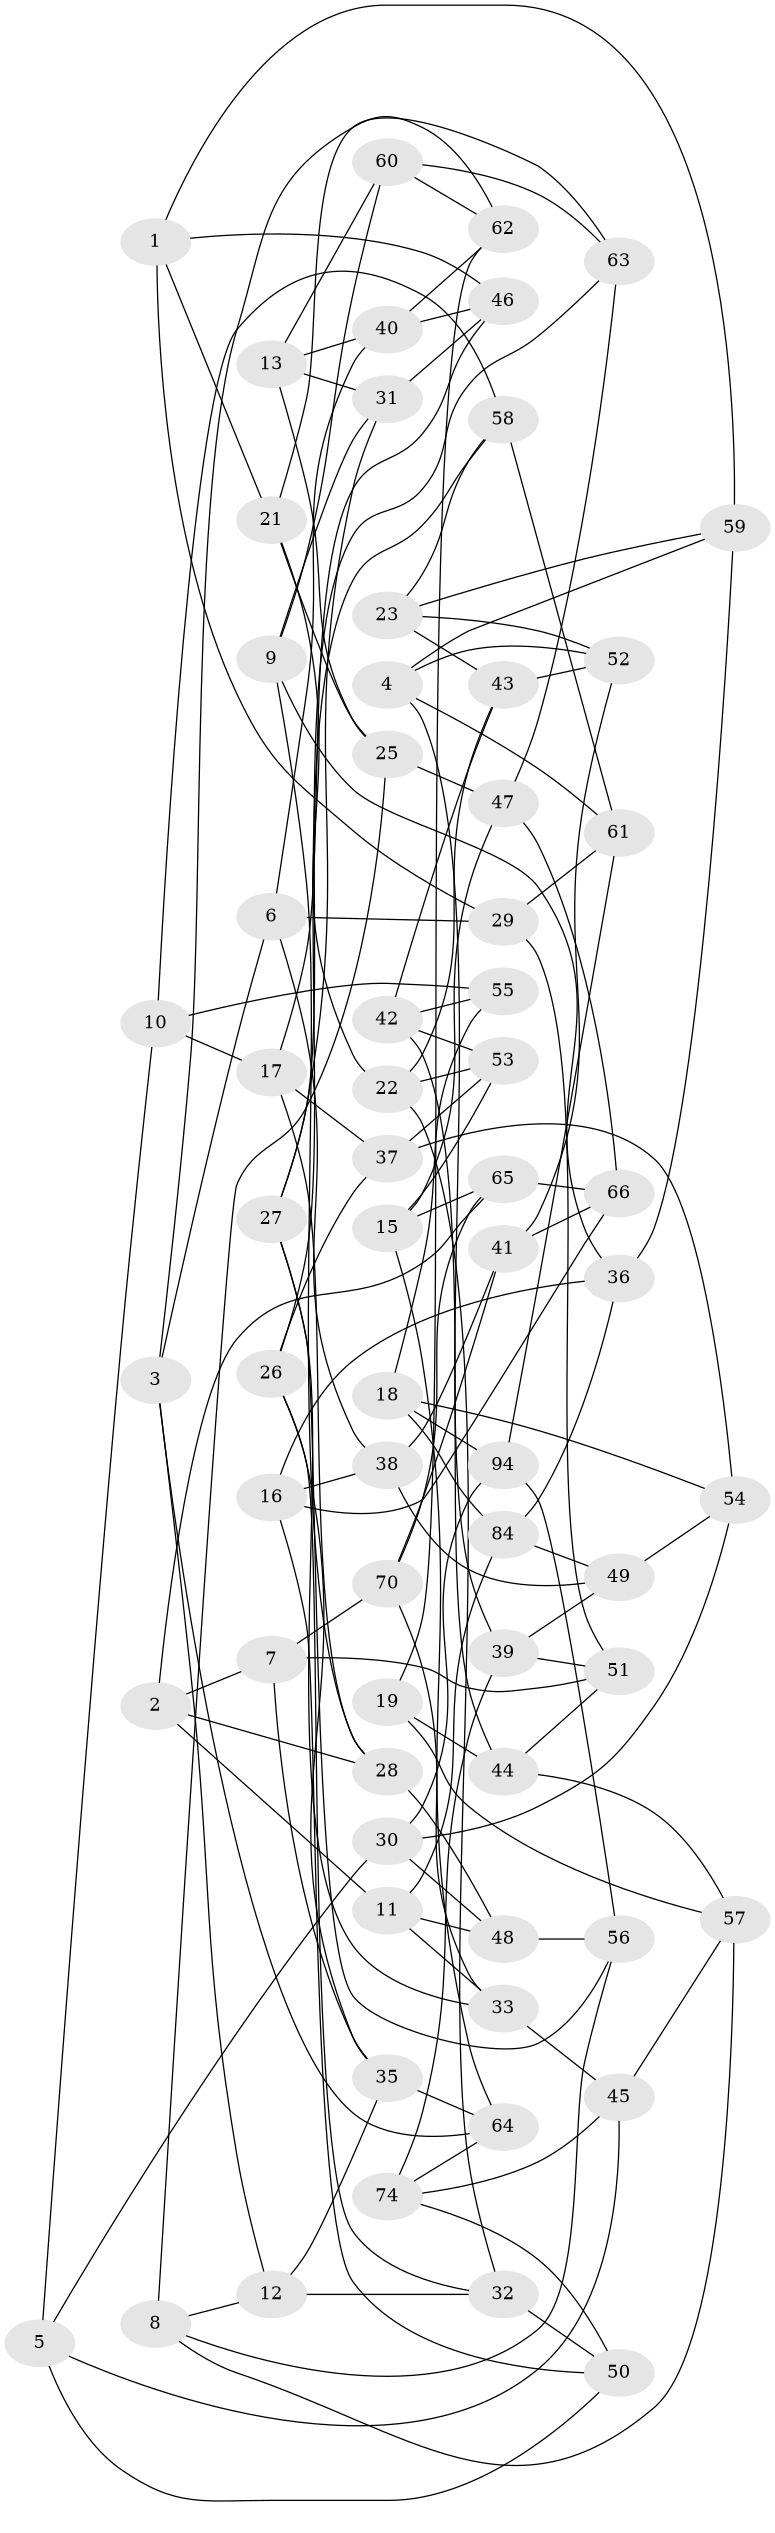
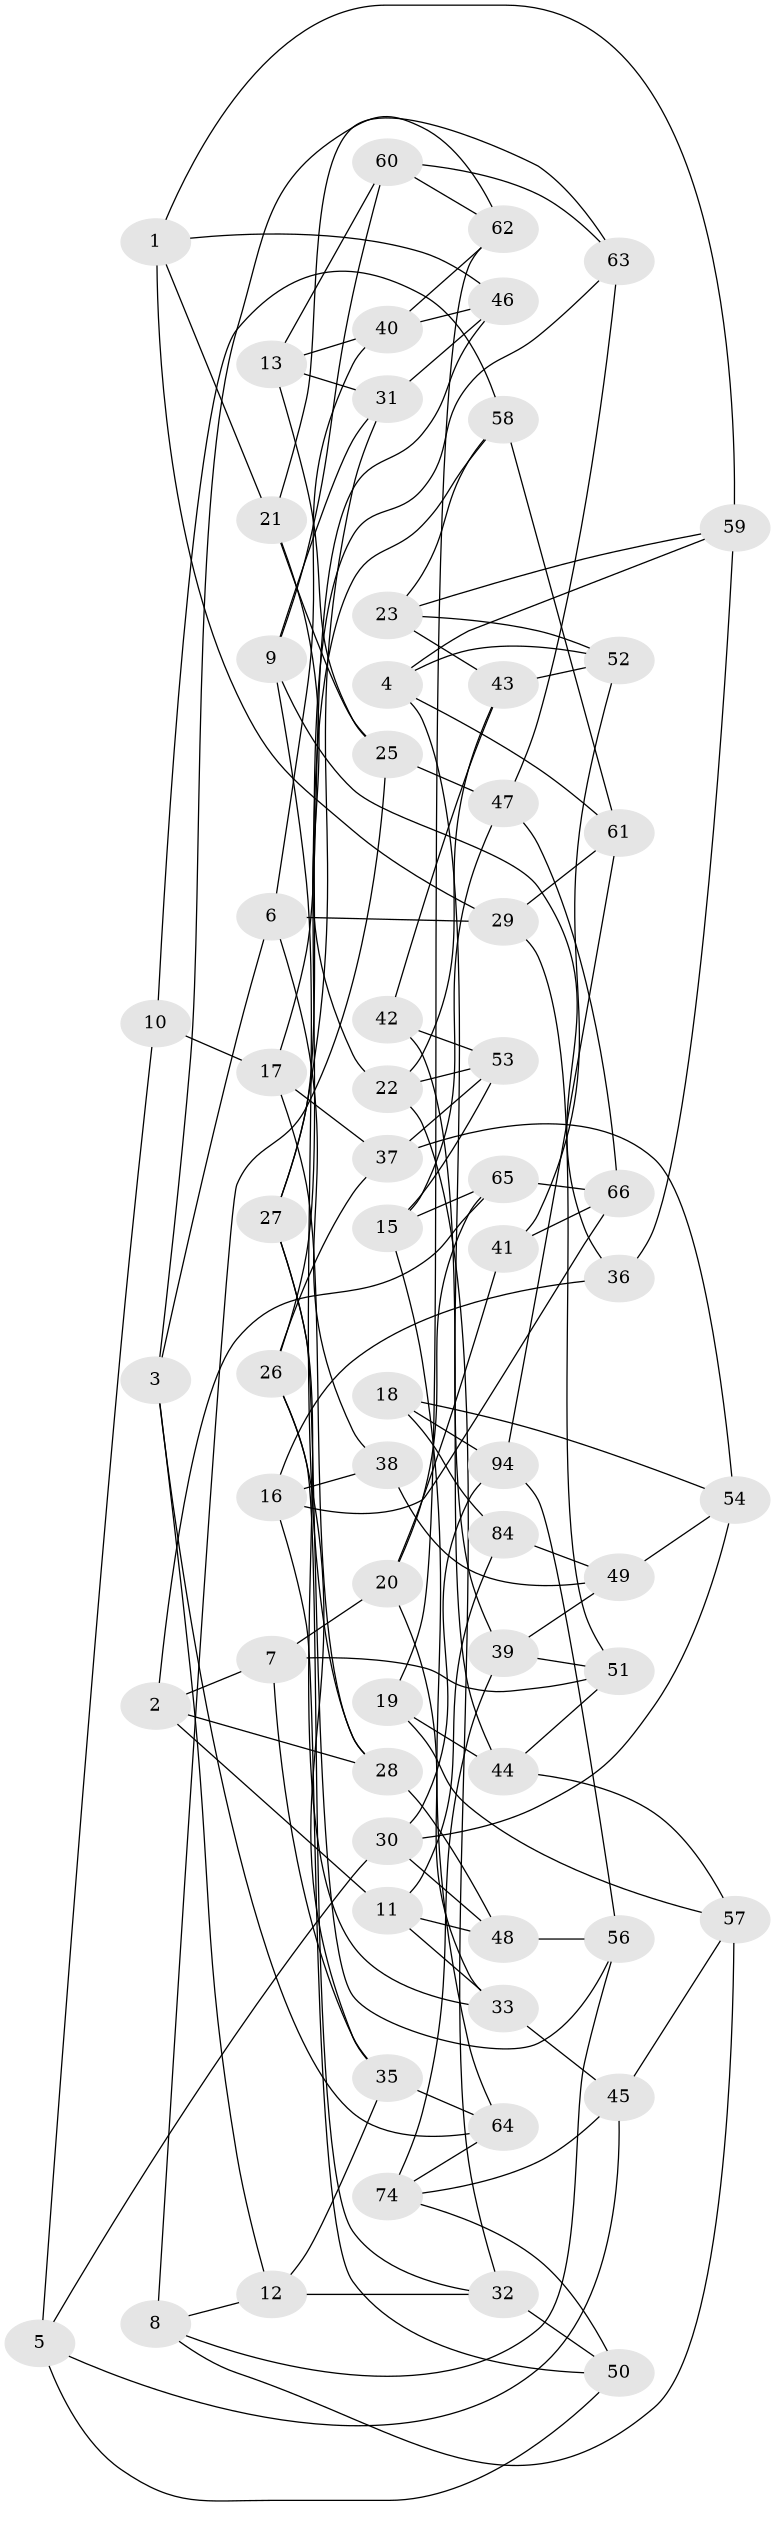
node "55": removed
edge "41" -- "38": removed
edge "36" -- "84": removed
node "70": label "70" -> "20"
